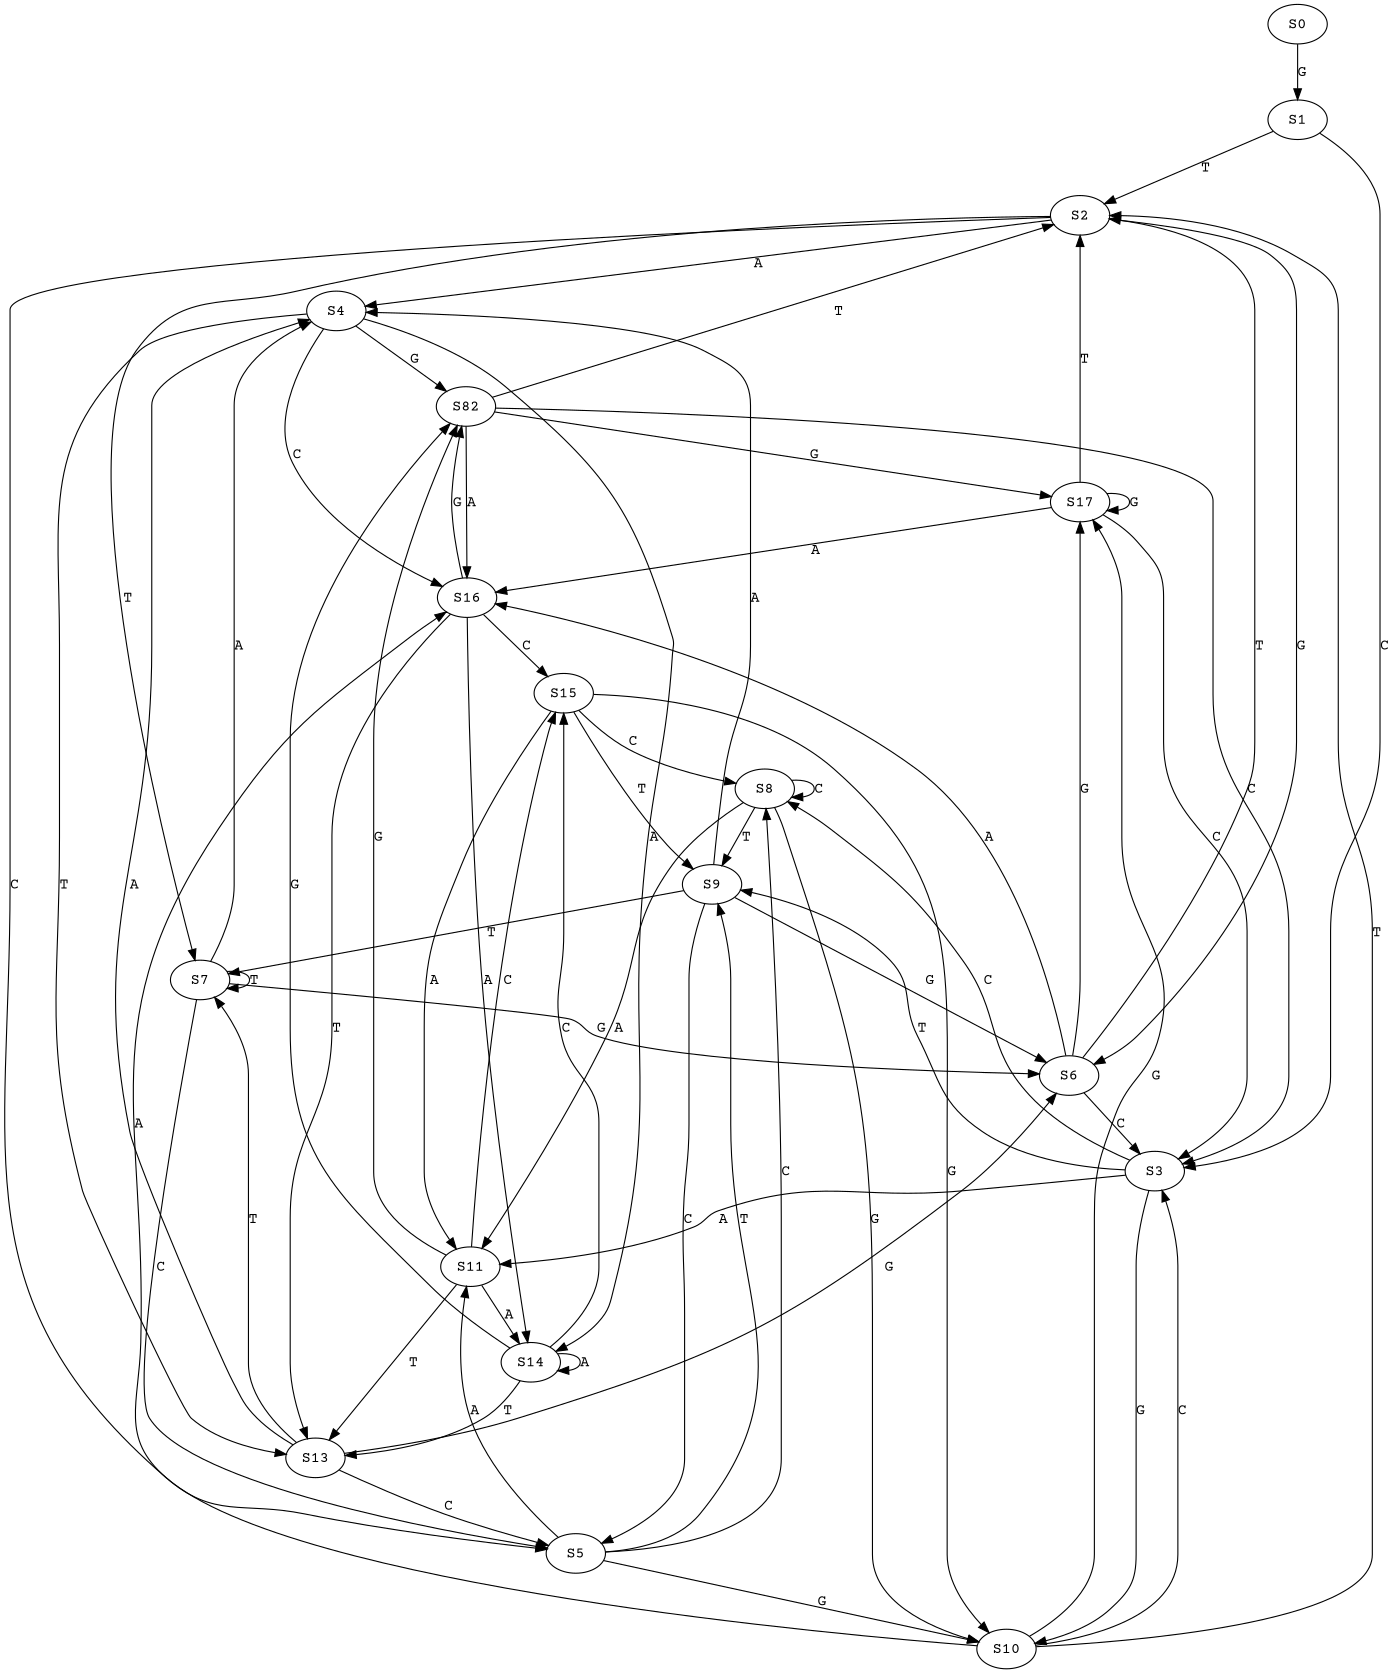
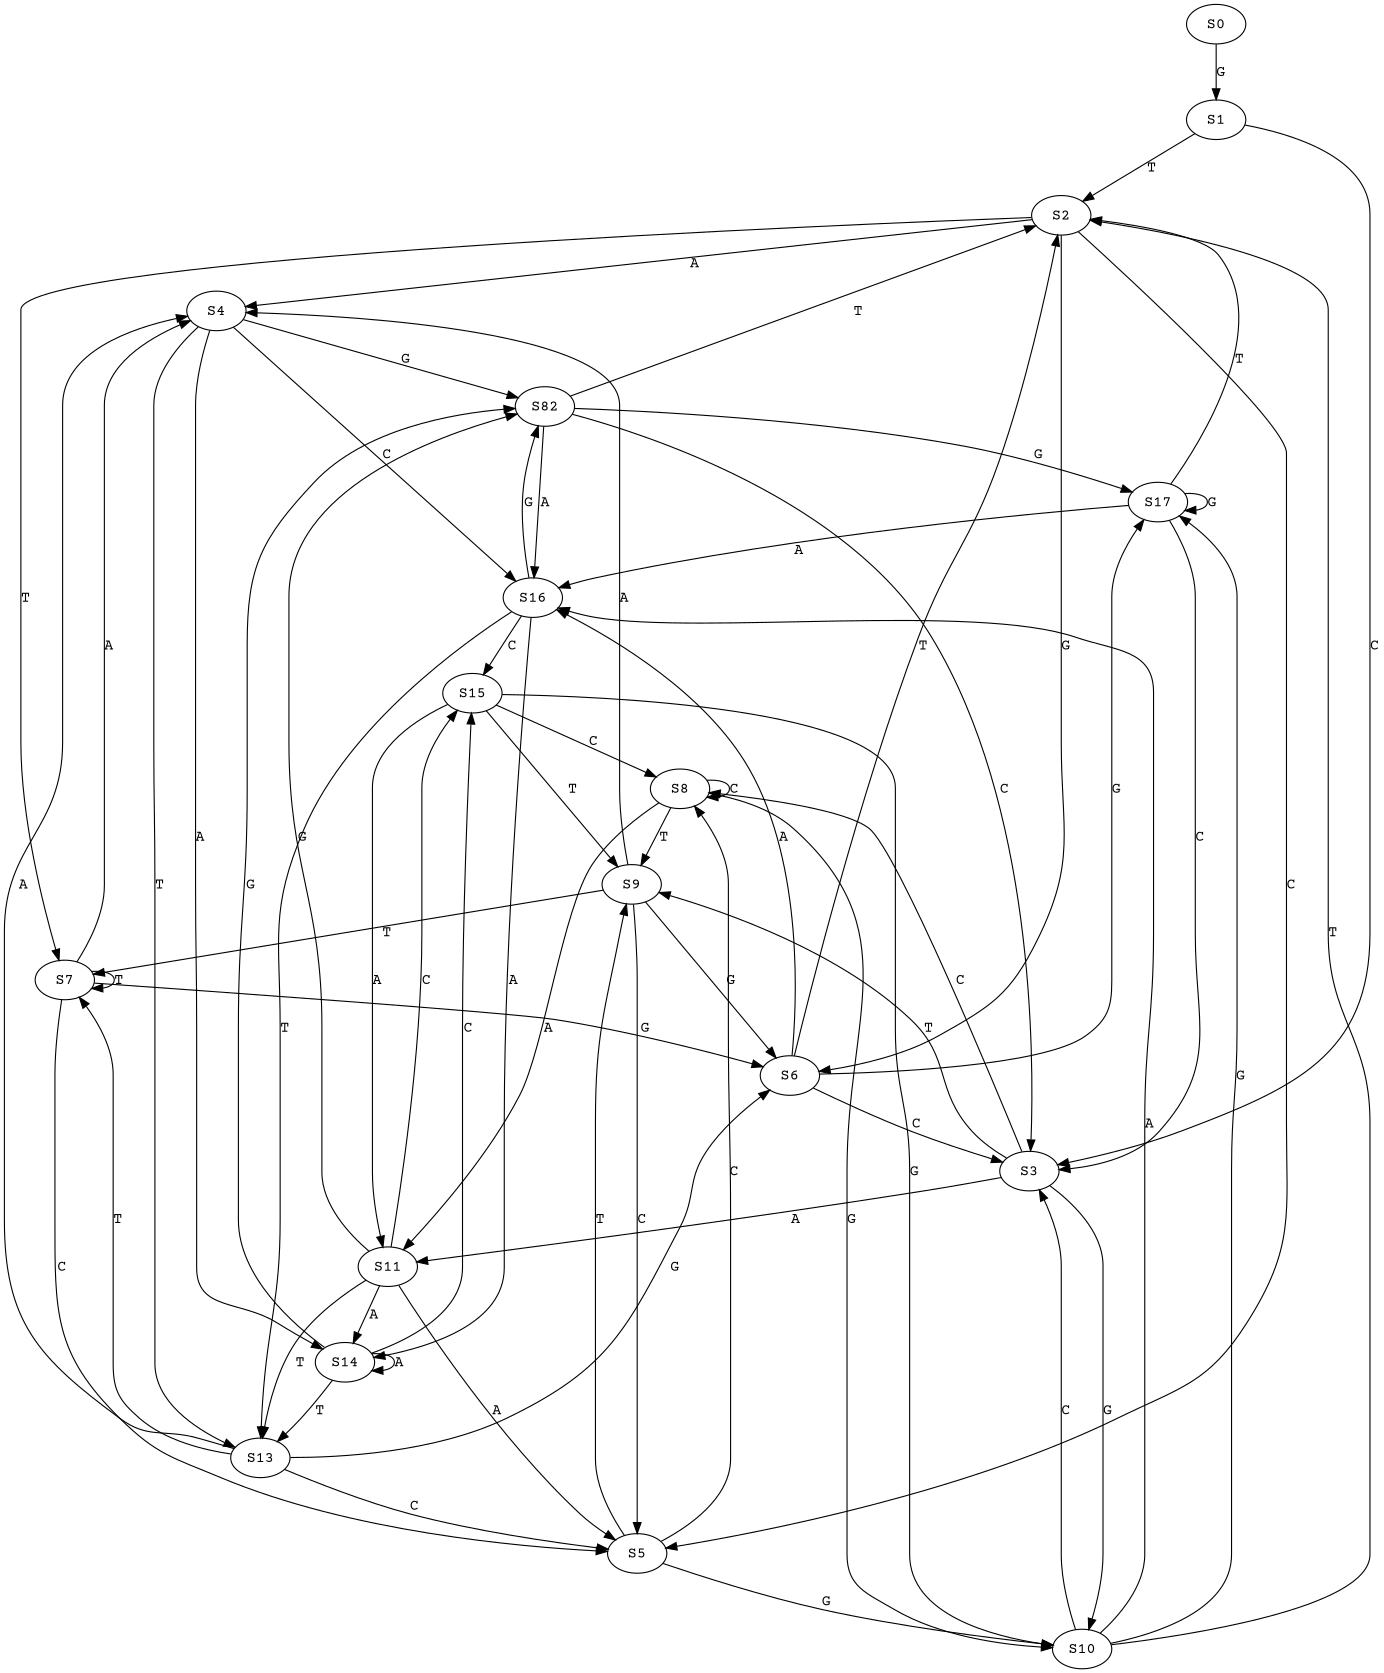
edge "S5" -> "S11": reversed
